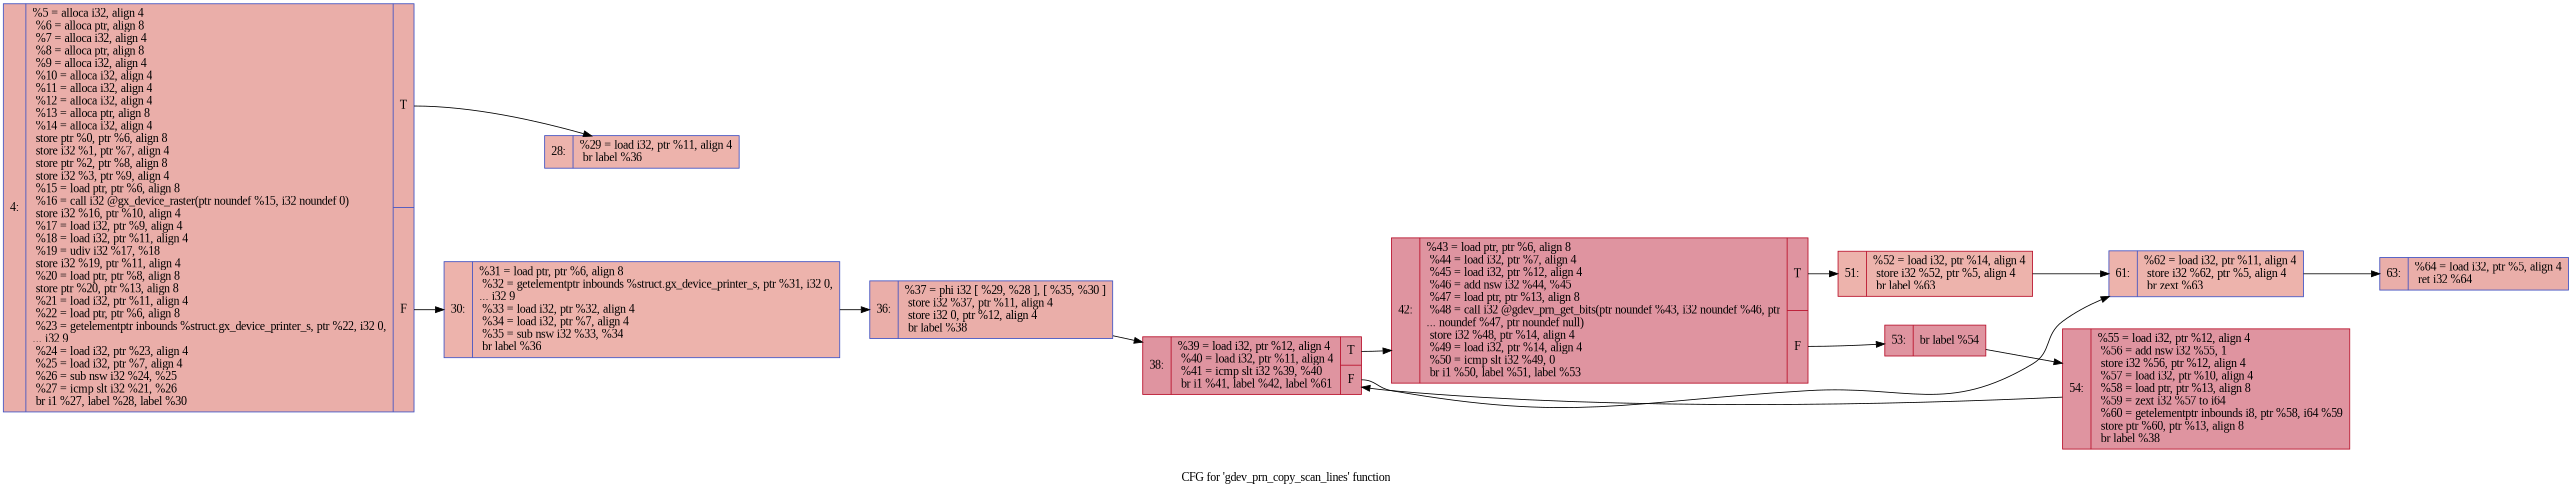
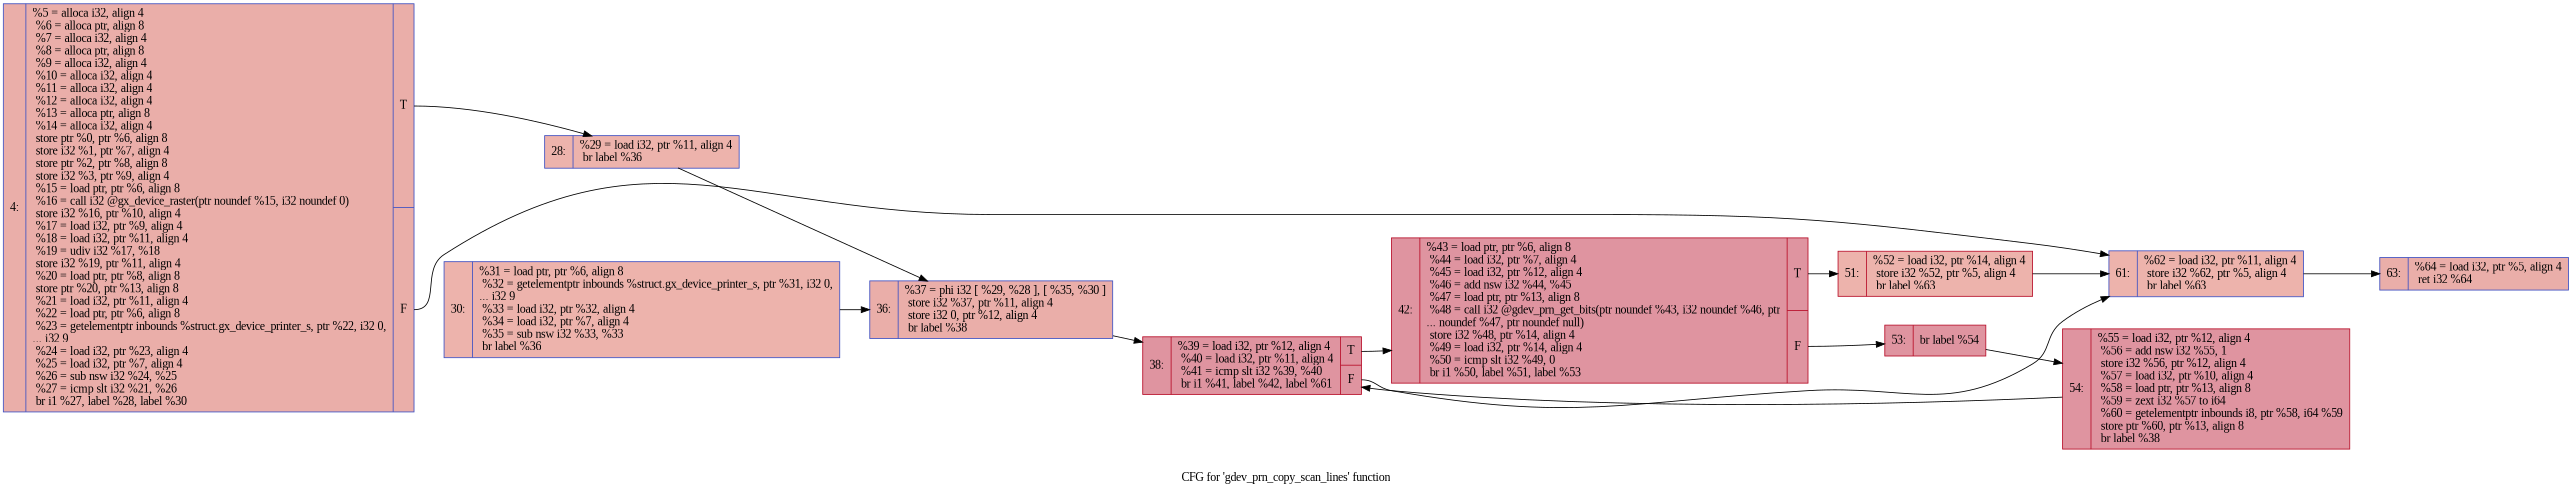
edge "28:" -> "36:": added
node "61:": text "br zext %63" -> "br label %63"
edge "4:" -> "30:": now "4:" -> "61:"
node "30:": text "%35 = sub nsw i32 %33, %34" -> "%35 = sub nsw i32 %33, %33"
